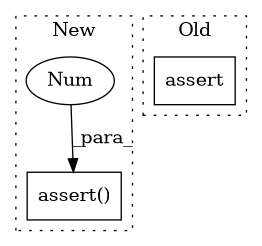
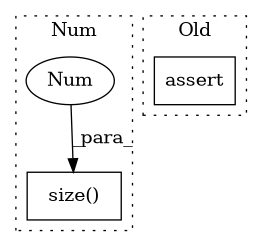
cluster "New": label "New" -> "Num"
node "assert()": label "assert()" -> "size()"
